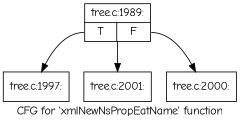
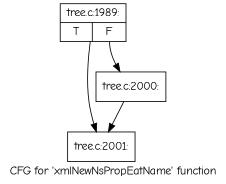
node "tree.c:1997:": removed
edge "tree.c:2000:" -> "tree.c:2001:": added
